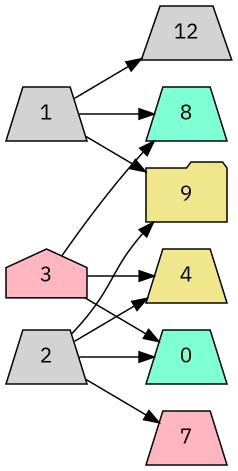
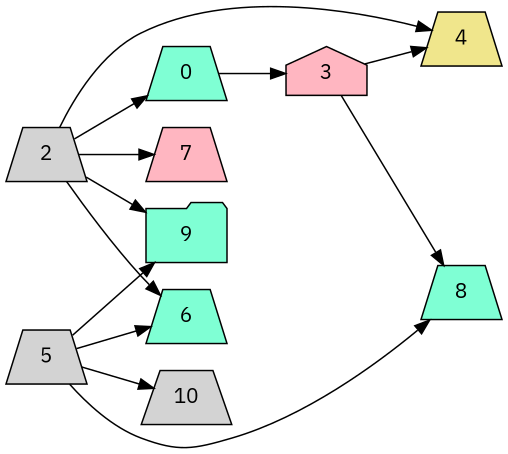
node "12": label "12" -> "10"
node "1": label "1" -> "5"
node "9": fillcolor khaki -> aquamarine
edge "3" -> "0": reversed
node "6": added
